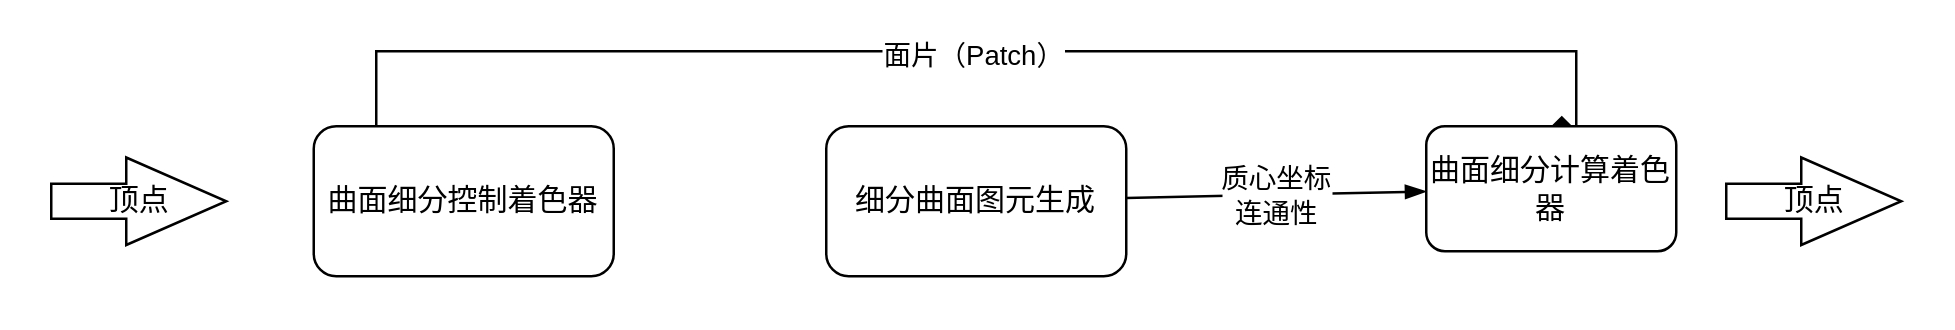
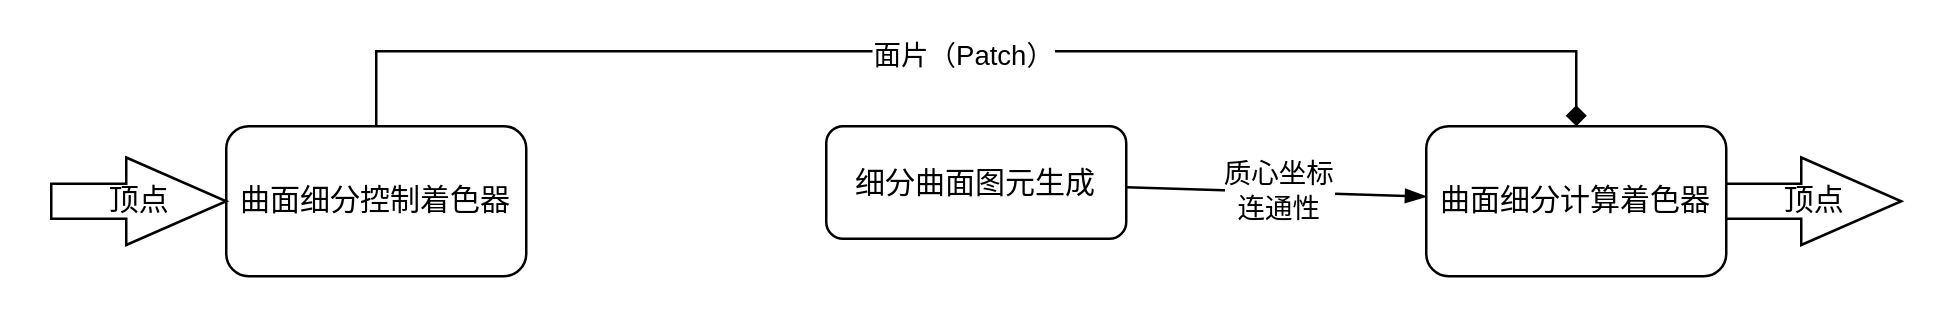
node "曲面细分计算着色器": size 250x125 -> 300x150
node "曲面细分控制着色器": moved (464, 201) -> (376, 201)
node "细分曲面图元生成": size 300x150 -> 300x113
